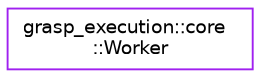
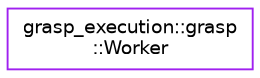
node "grasp_execution::core ::Worker": label "grasp_execution::core ::Worker" -> "grasp_execution::grasp ::Worker"
